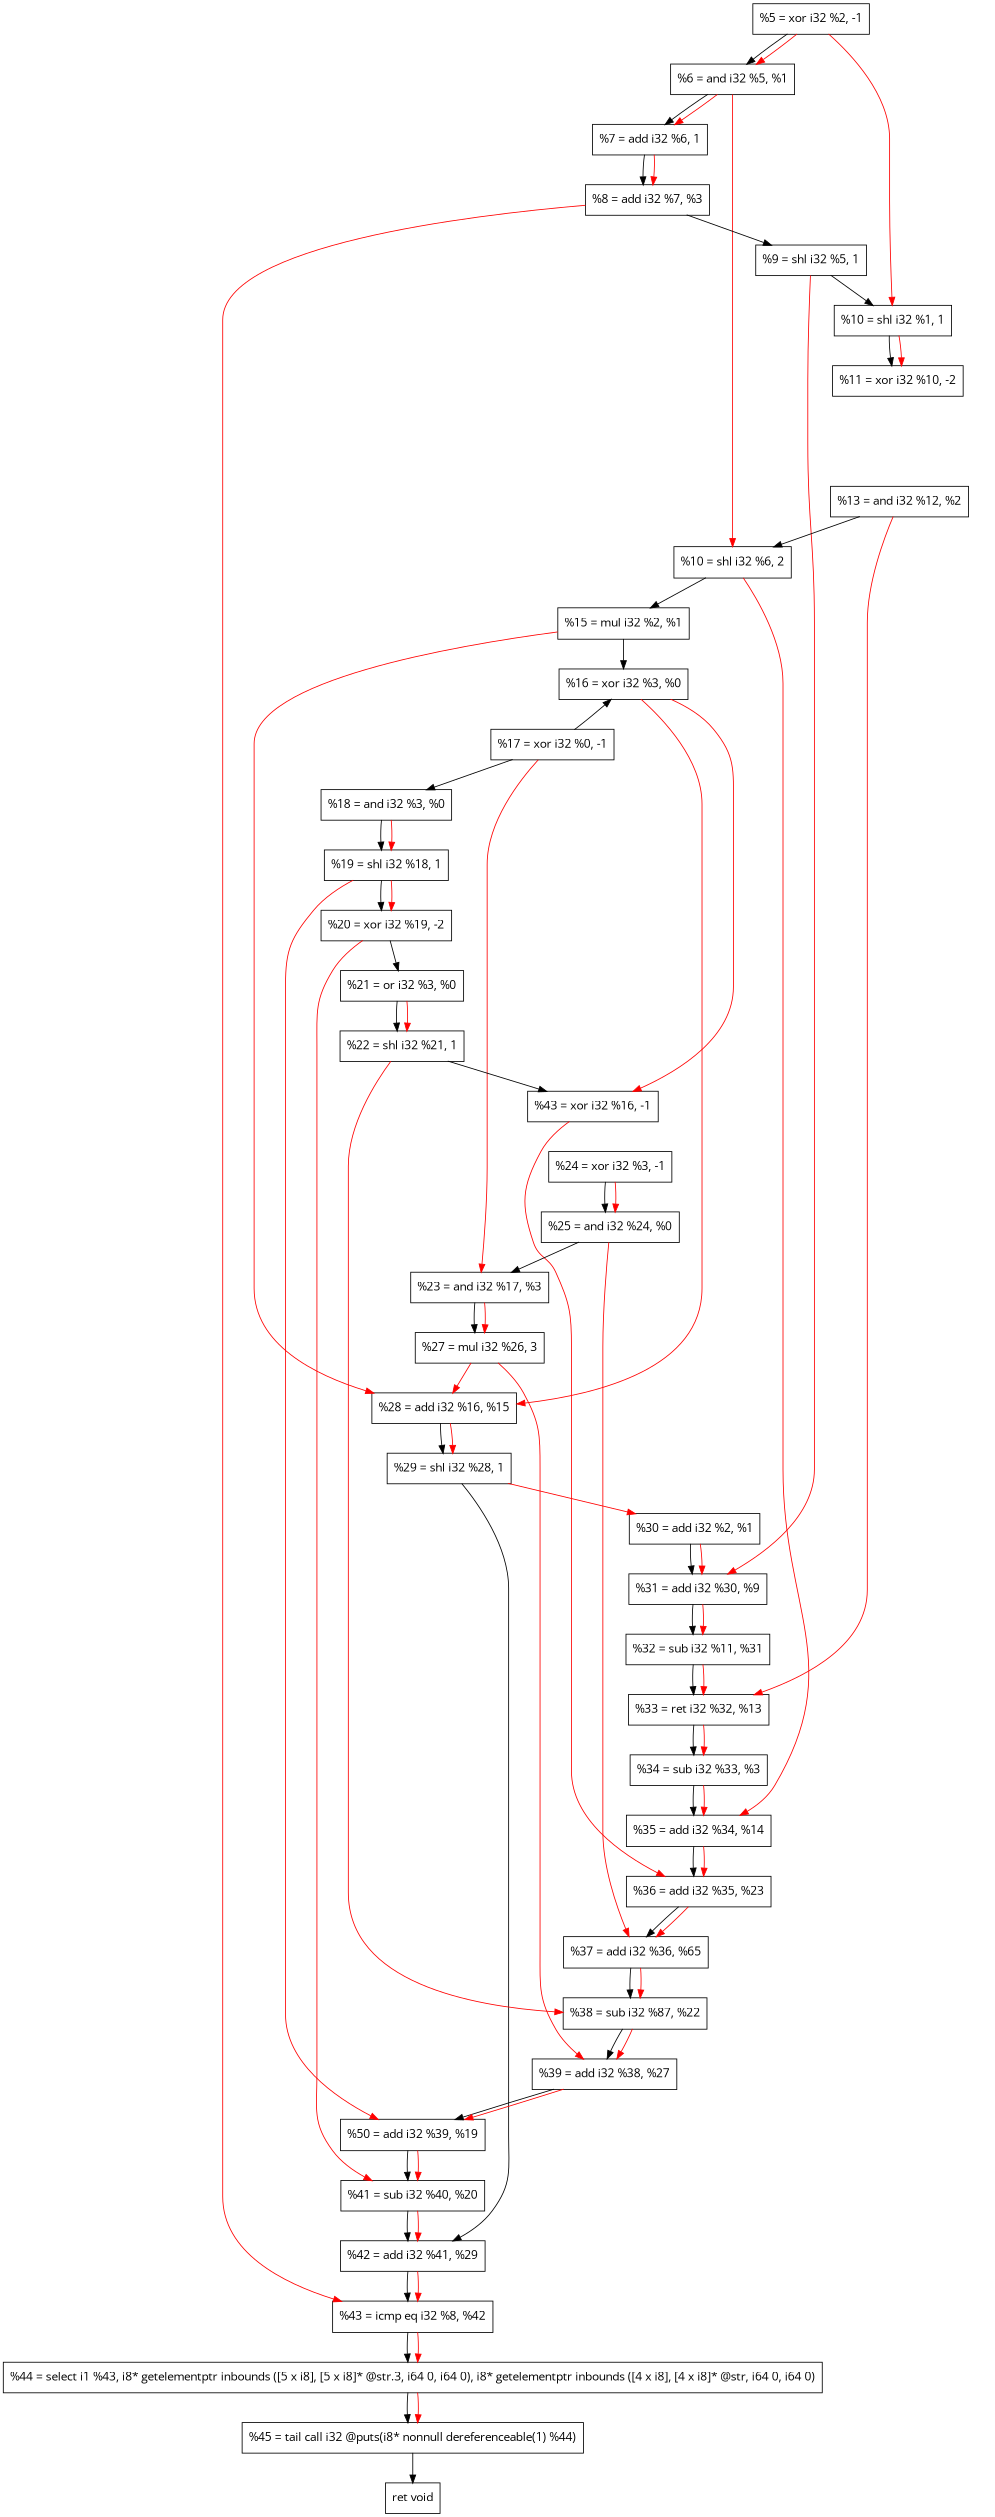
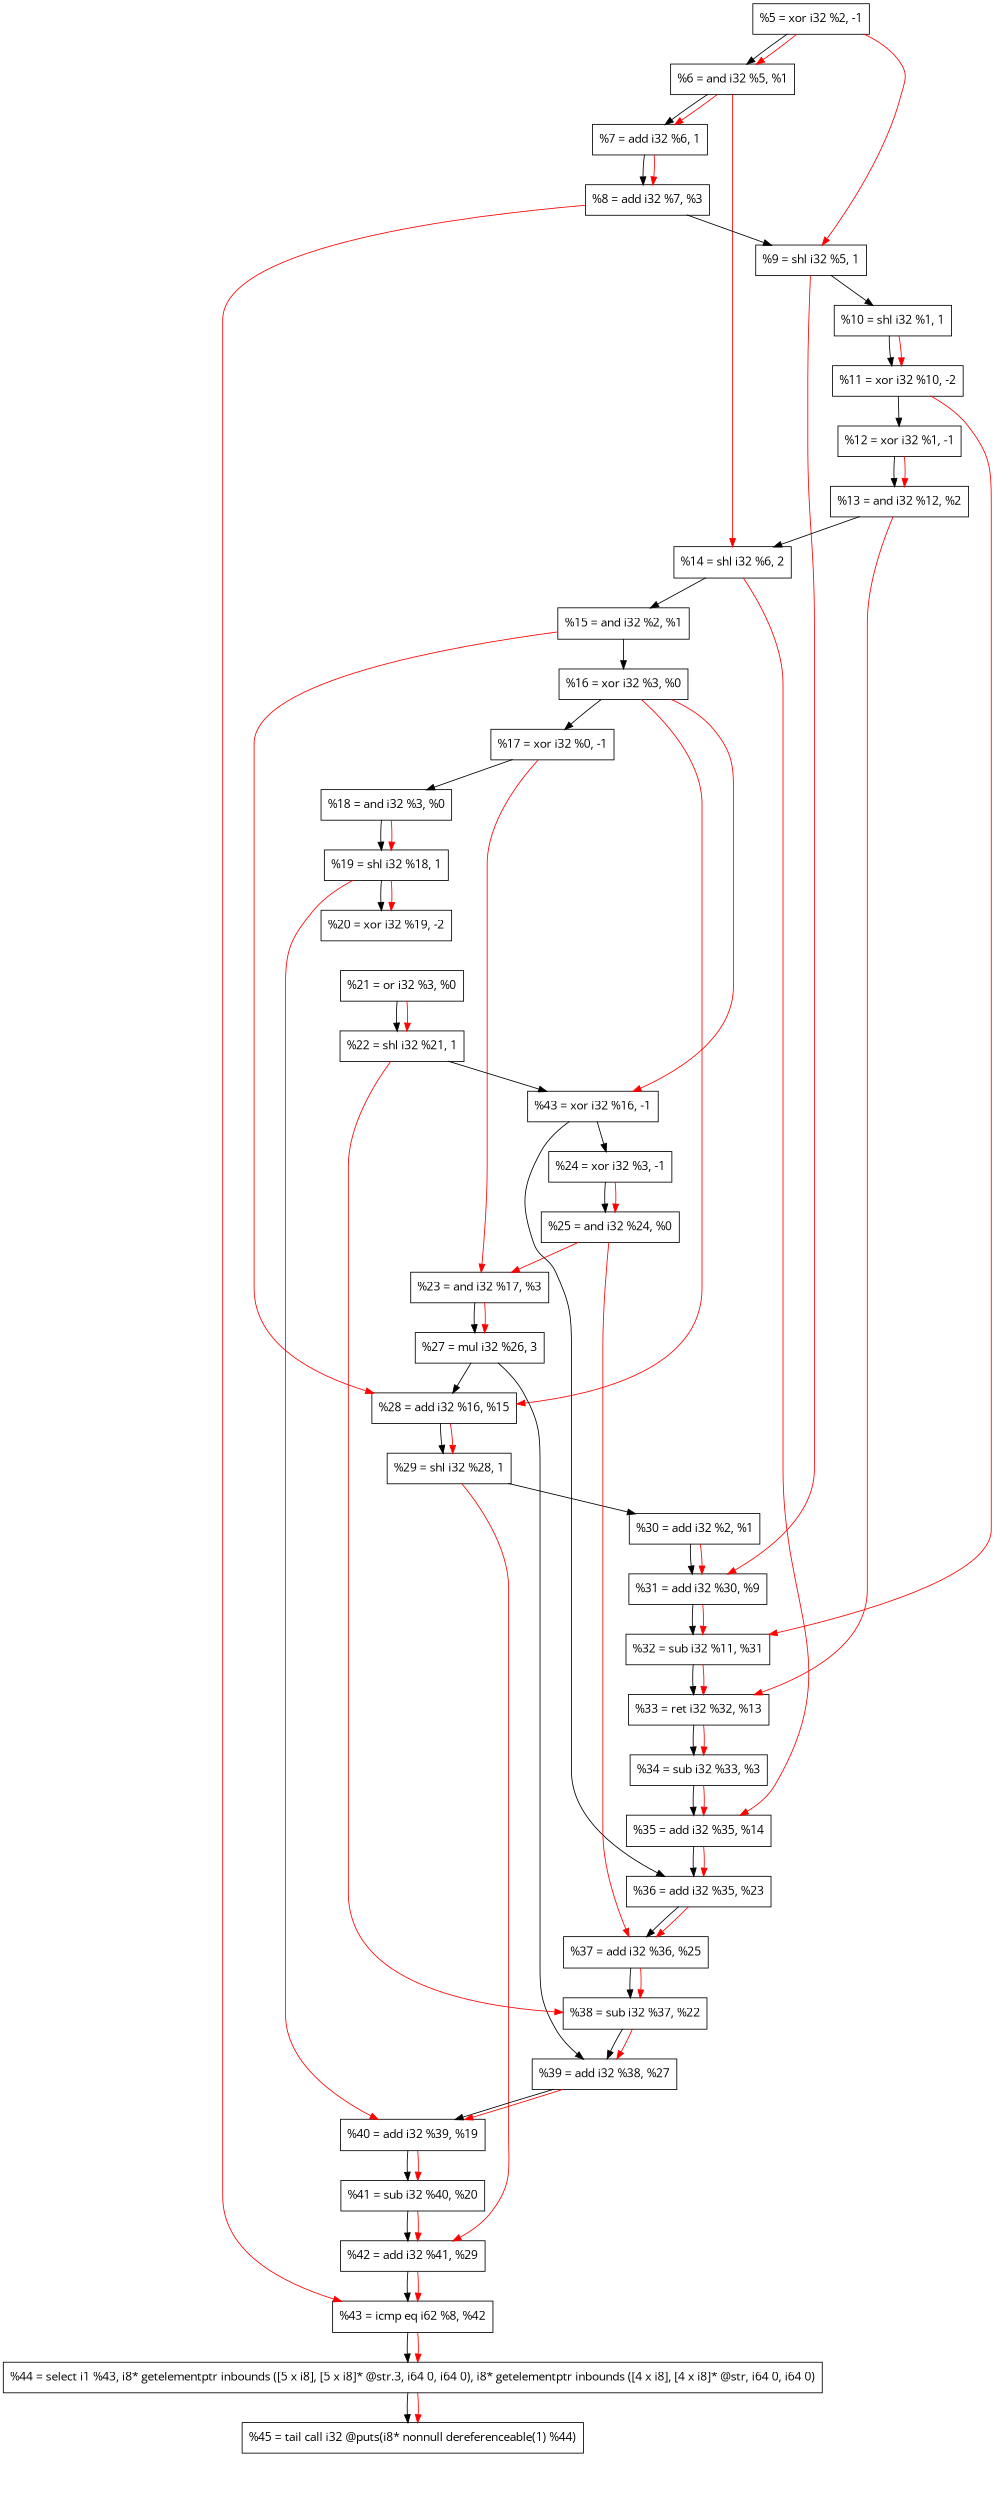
edge "%5 = xor i32 %2, -1" -> "%10 = shl i32 %1, 1": now "%5 = xor i32 %2, -1" -> "%9 = shl i32 %5, 1"
node "%12 = xor i32 %1, -1": added
node "%10 = shl i32 %6, 2": label "%10 = shl i32 %6, 2" -> "%14 = shl i32 %6, 2"
node "%15 = mul i32 %2, %1": label "%15 = mul i32 %2, %1" -> "%15 = and i32 %2, %1"
edge "%17 = xor i32 %0, -1" -> "%16 = xor i32 %3, %0": reversed
edge "%20 = xor i32 %19, -2" -> "%21 = or i32 %3, %0": removed
edge "%11 = xor i32 %10, -2" -> "%32 = sub i32 %11, %31": added
edge "%43 = xor i32 %16, -1" -> "%24 = xor i32 %3, -1": added
edge "%25 = and i32 %24, %0" -> "%23 = and i32 %17, %3": color black -> red
edge "%27 = mul i32 %26, 3" -> "%28 = add i32 %16, %15": color red -> black
edge "%43 = xor i32 %16, -1" -> "%36 = add i32 %35, %23": color red -> black
edge "%29 = shl i32 %28, 1" -> "%30 = add i32 %2, %1": color red -> black
edge "%20 = xor i32 %19, -2" -> "%41 = sub i32 %40, %20": removed
edge "%27 = mul i32 %26, 3" -> "%39 = add i32 %38, %27": color red -> black
node "%35 = add i32 %34, %14": label "%35 = add i32 %34, %14" -> "%35 = add i32 %35, %14"
edge "%29 = shl i32 %28, 1" -> "%42 = add i32 %41, %29": color black -> red
node "%37 = add i32 %36, %65": label "%37 = add i32 %36, %65" -> "%37 = add i32 %36, %25"
node "%38 = sub i32 %87, %22": label "%38 = sub i32 %87, %22" -> "%38 = sub i32 %37, %22"
node "%50 = add i32 %39, %19": label "%50 = add i32 %39, %19" -> "%40 = add i32 %39, %19"
node "%43 = icmp eq i32 %8, %42": label "%43 = icmp eq i32 %8, %42" -> "%43 = icmp eq i62 %8, %42"
node "ret void": removed
